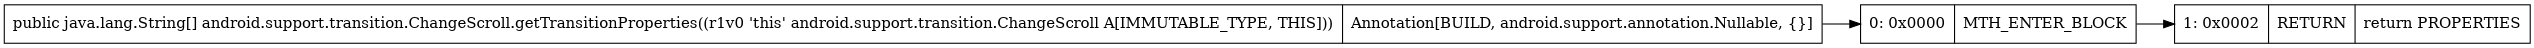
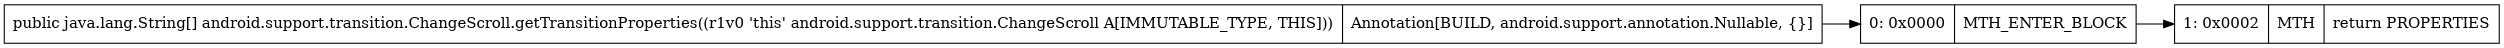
node "1: 0x0002": text "RETURN" -> "MTH"
